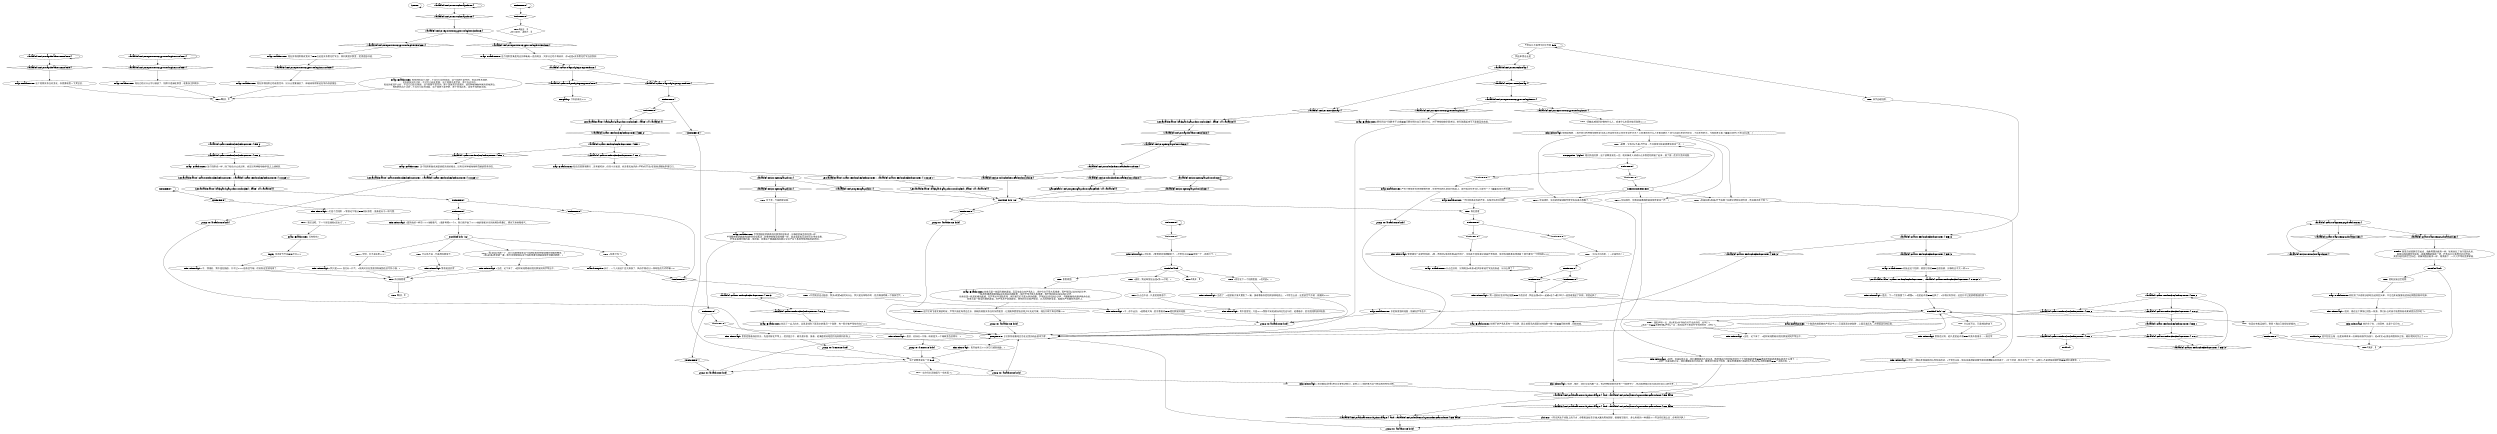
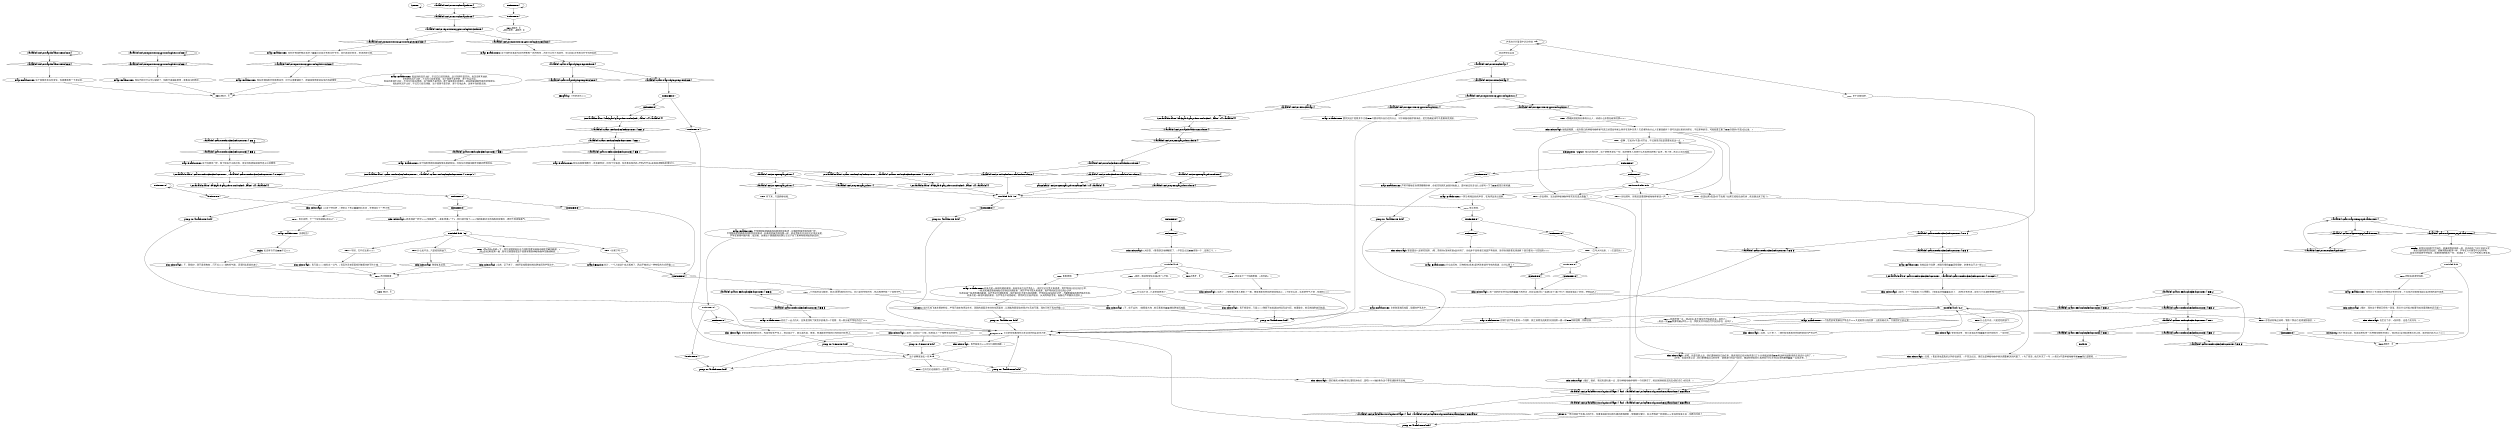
node "You: [离开。] “我们走吧。”[离开。]": shape diamond -> ellipse
node "Kim Kitsuragi: 警督挺直后背。": shape ellipse -> diamond
